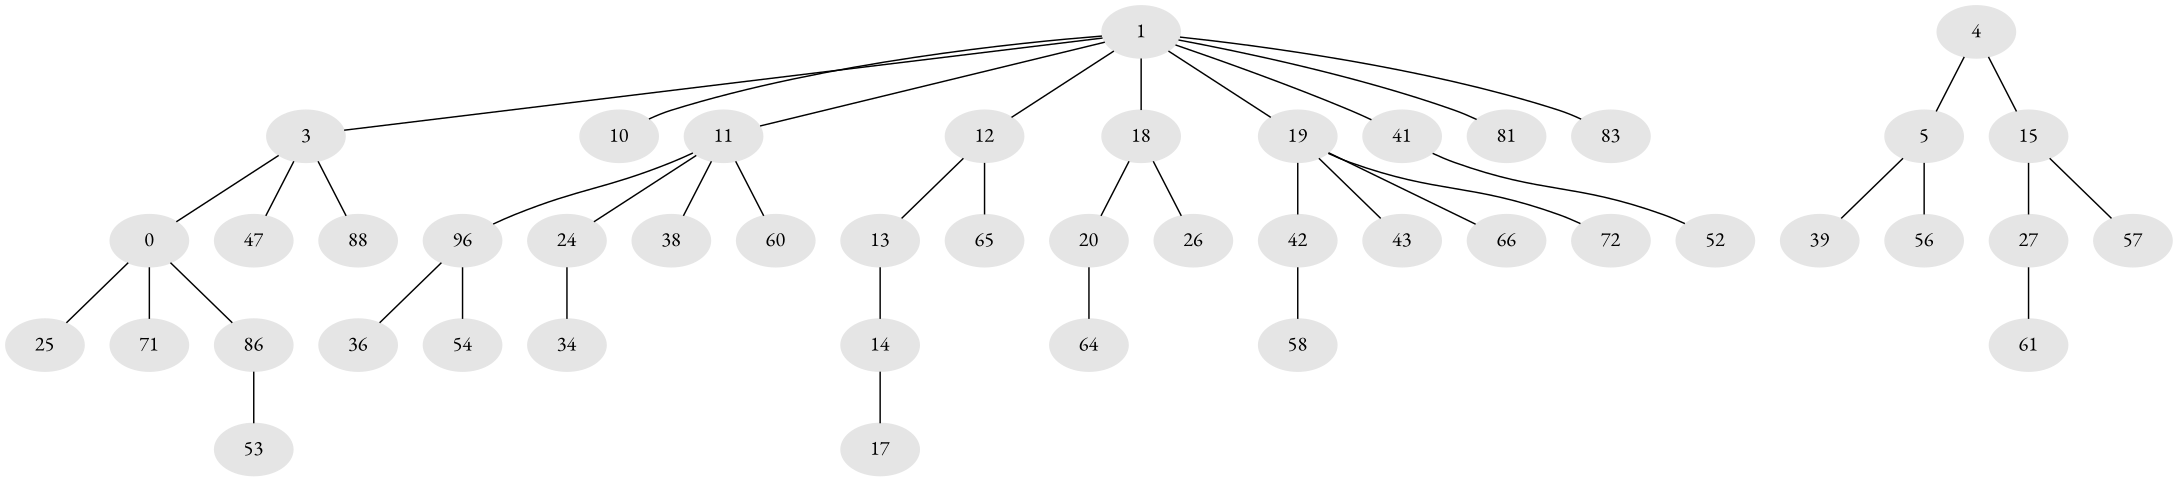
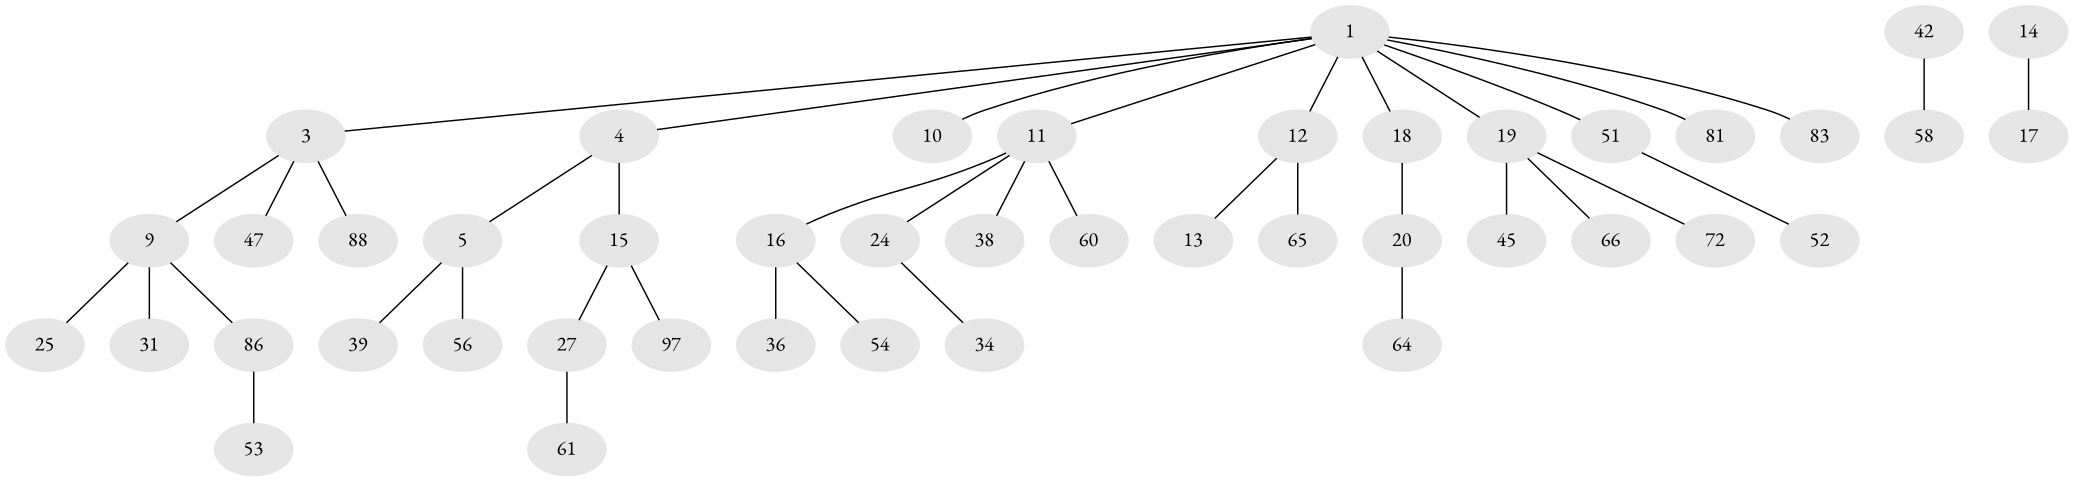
edge "1" -- "4": added
node "41": label "41" -> "51"
edge "19" -- "42": removed
node "0": label "0" -> "9"
node "96": label "96" -> "16"
node "26": removed
node "43": label "43" -> "45"
node "57": label "57" -> "97"
edge "13" -- "14": removed
node "71": label "71" -> "31"
